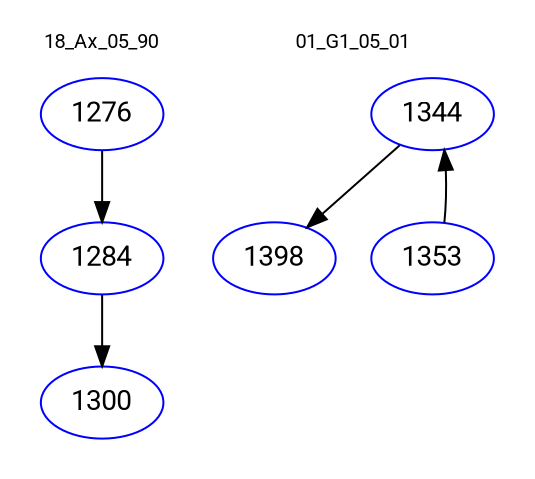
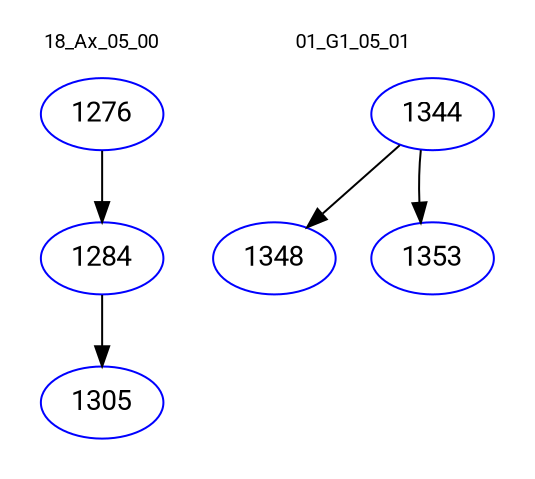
cluster "18_Ax_05_90": label "18_Ax_05_90" -> "18_Ax_05_00"
edge "1353" -> "1344": reversed
node "1398": label "1398" -> "1348"
node "1300": label "1300" -> "1305"
